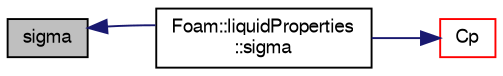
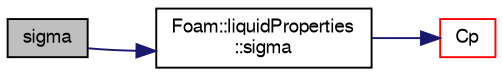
edge "Foam::liquidProperties ::sigma" -> "sigma": reversed
